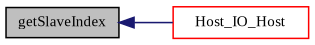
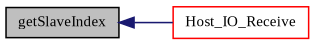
node "Host_IO_Host": label "Host_IO_Host" -> "Host_IO_Receive"
